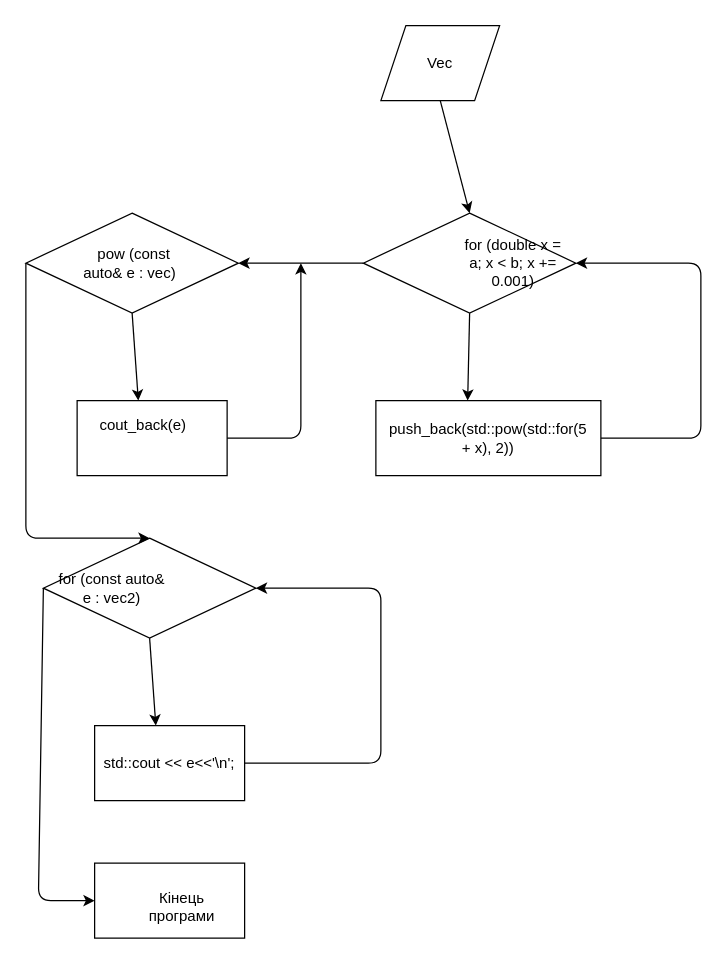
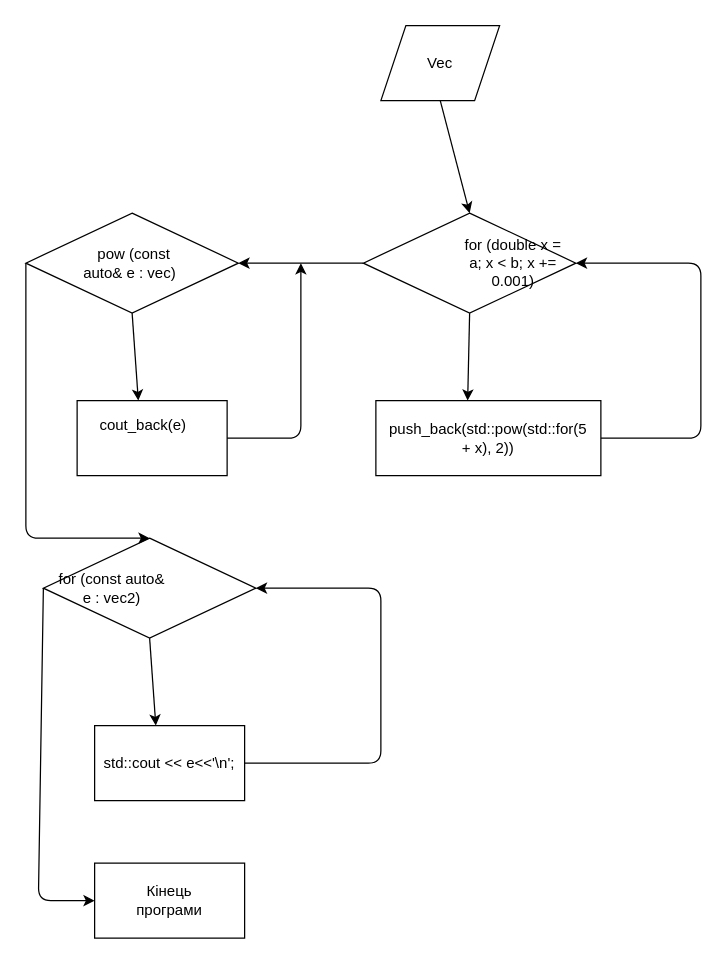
node "Кінець програми": moved (182, 907) -> (169, 901)
